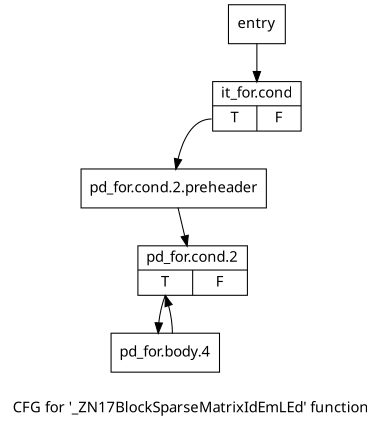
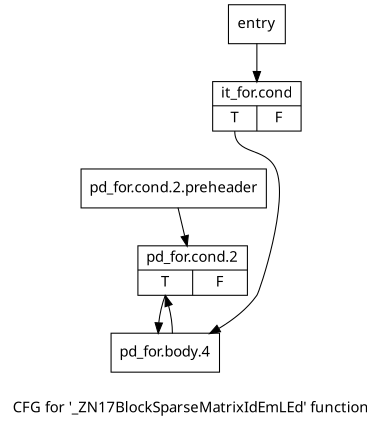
edge "it_for.cond" -> "pd_for.cond.2.preheader": now "it_for.cond" -> "pd_for.body.4"
